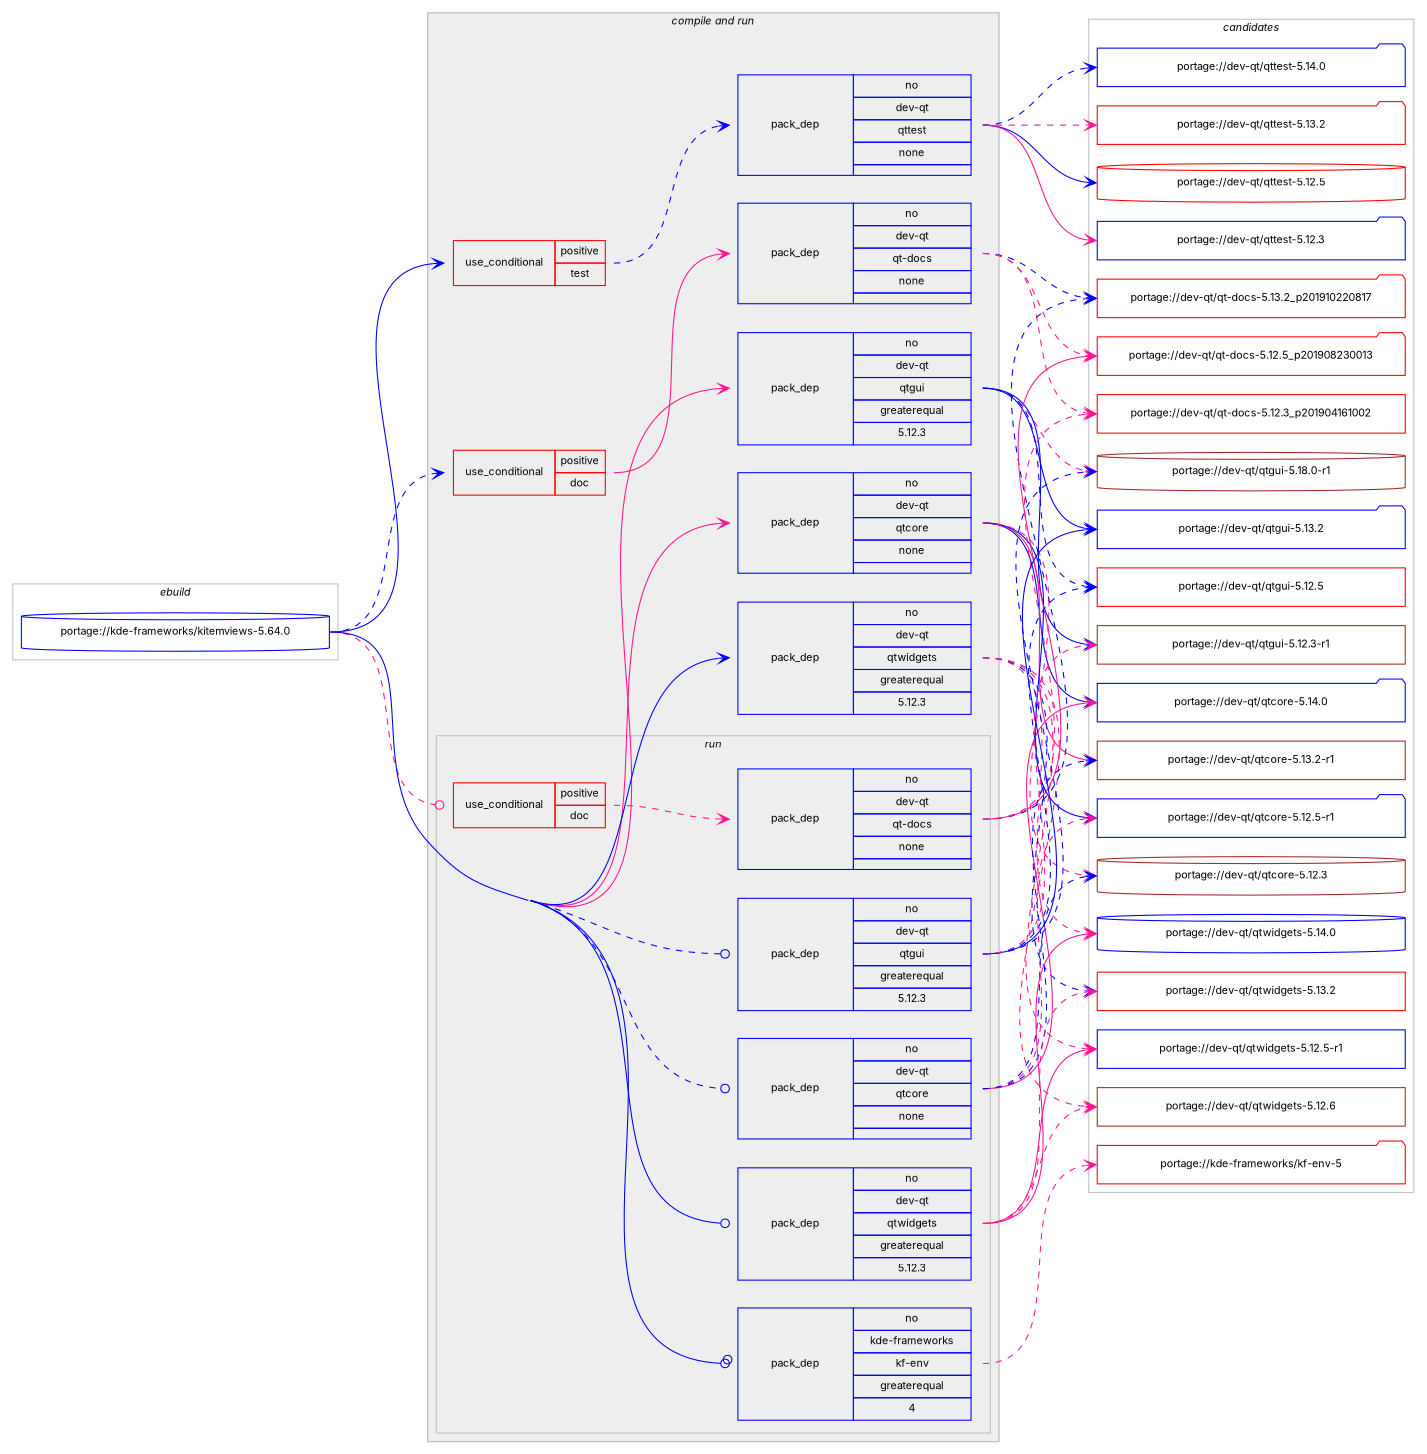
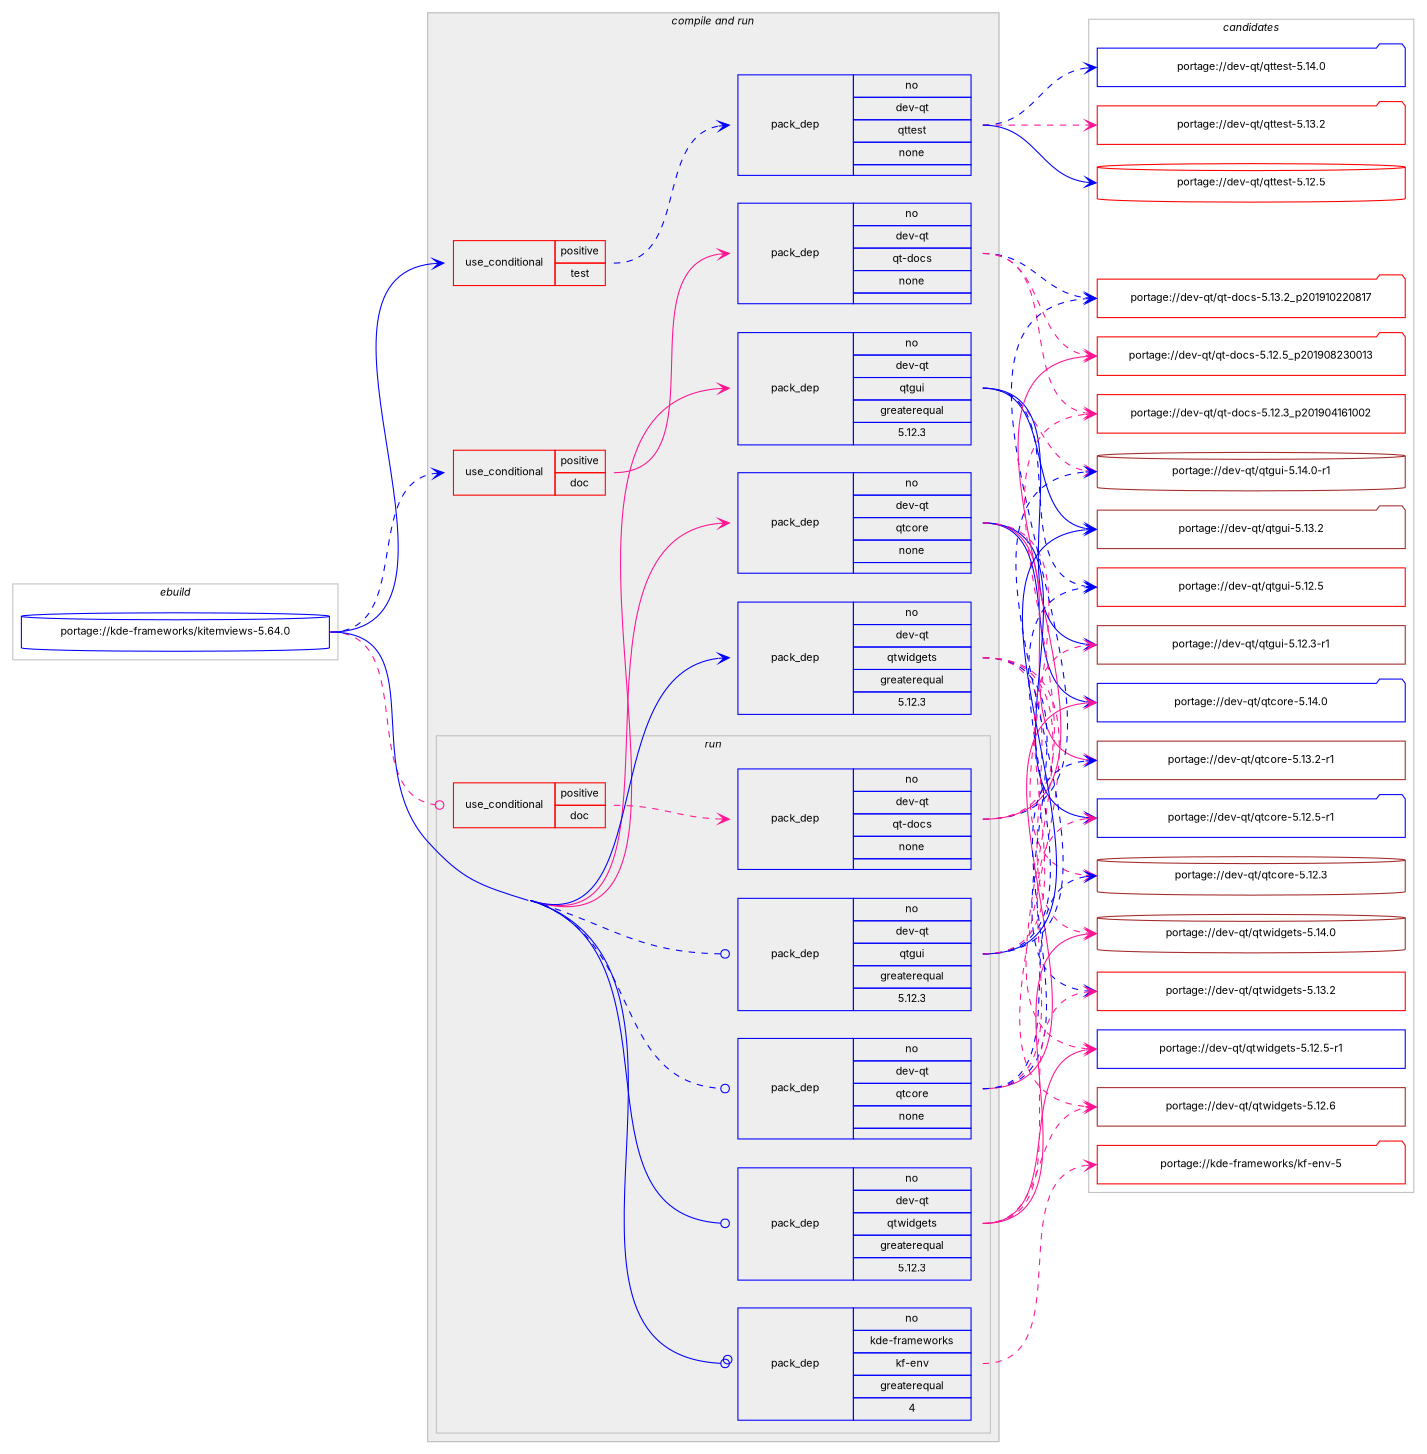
node "portage://dev-qt/qttest-5.12.3": removed
node "portage://dev-qt/qtgui-5.18.0-r1": label "portage://dev-qt/qtgui-5.18.0-r1" -> "portage://dev-qt/qtgui-5.14.0-r1"
node "portage://dev-qt/qtgui-5.13.2": color blue -> brown
node "portage://dev-qt/qtwidgets-5.14.0": color blue -> brown
